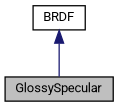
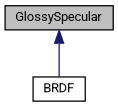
edge "GlossySpecular" -> "BRDF": reversed
